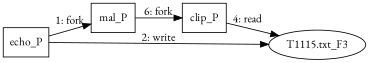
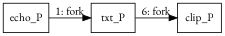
node "mal_P": label "mal_P" -> "txt_P"
node "T1115.txt_F3": removed
